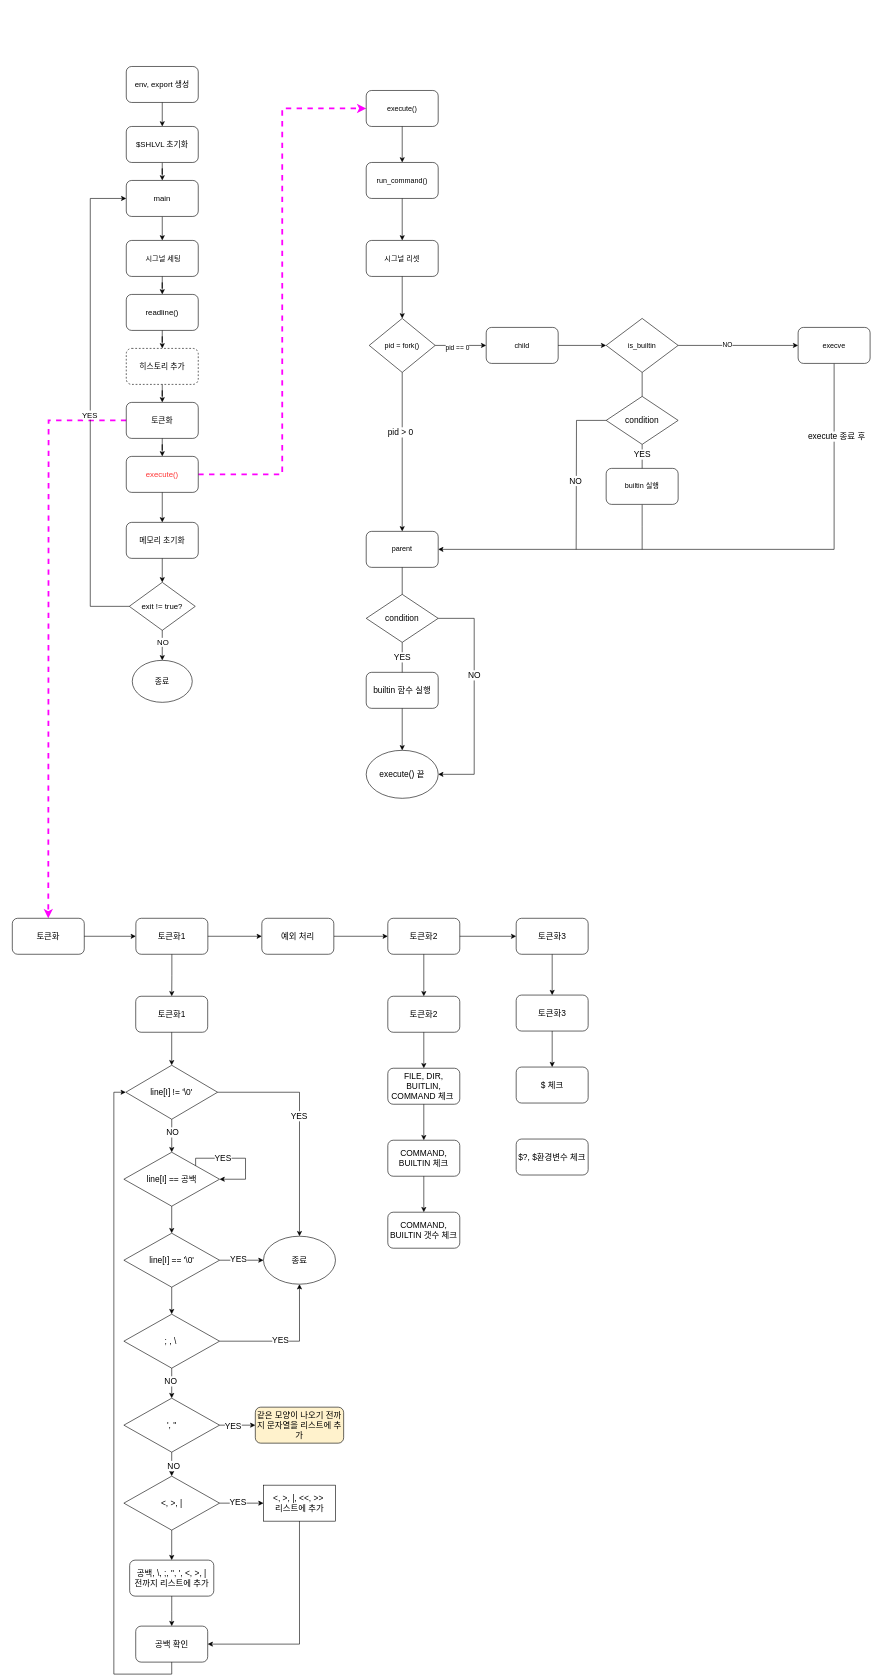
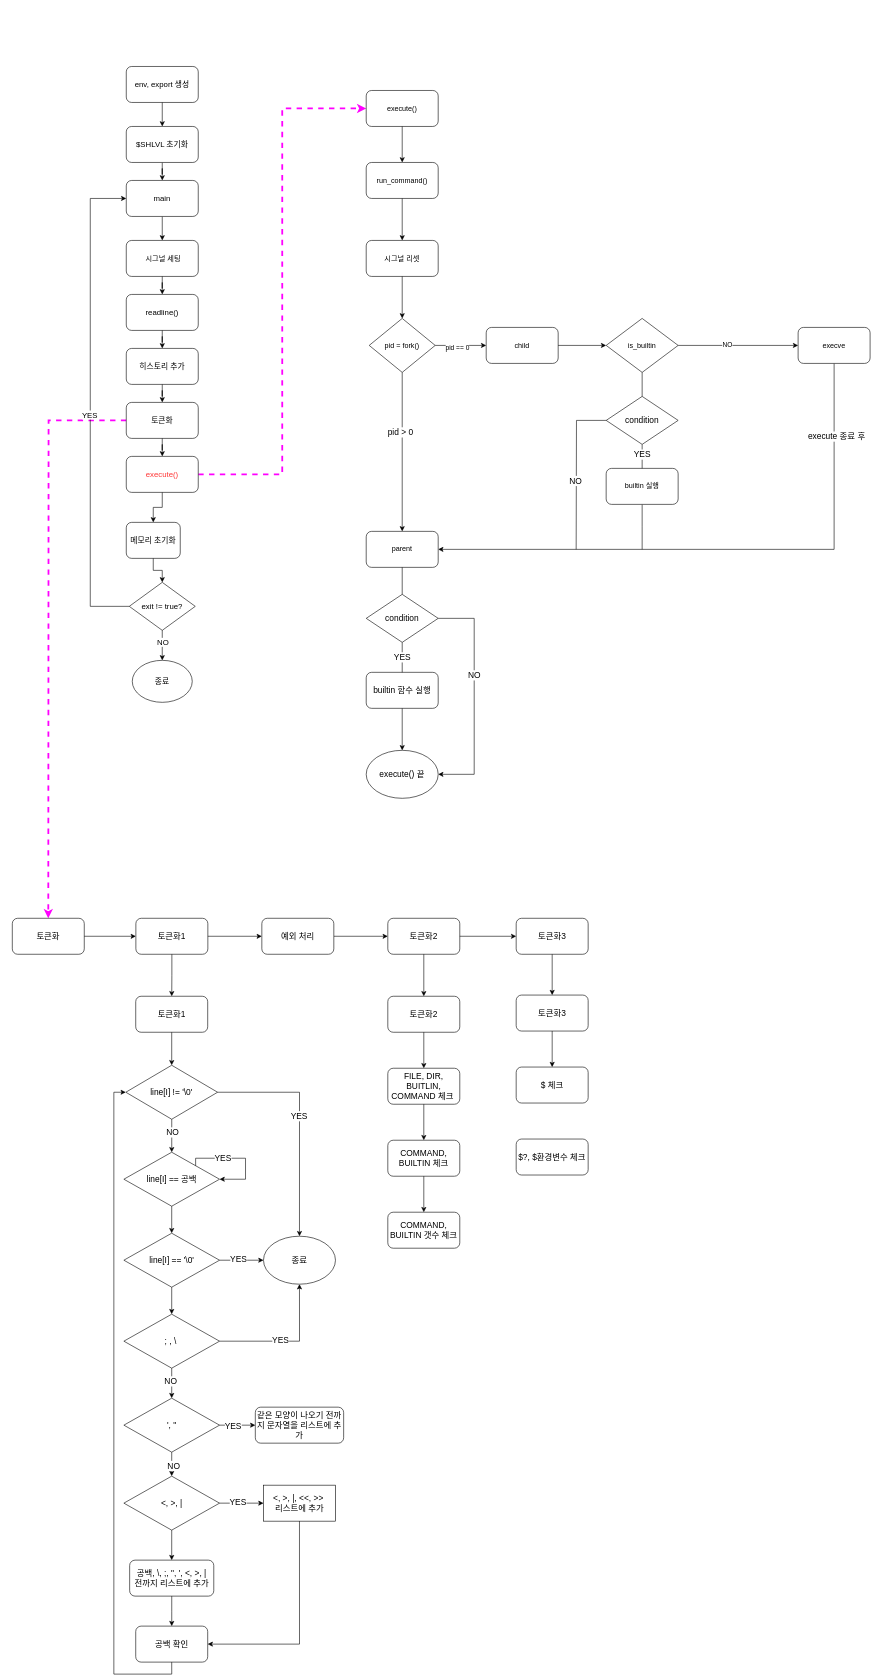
node "히스토리 추가": style dashed -> solid
node "메모리 초기화": size 72x36 -> 54x36
node "같은 모양이 나오기 전까지 문자열을 리스트에 추가": fillcolor #fff2cc -> #ffffff
